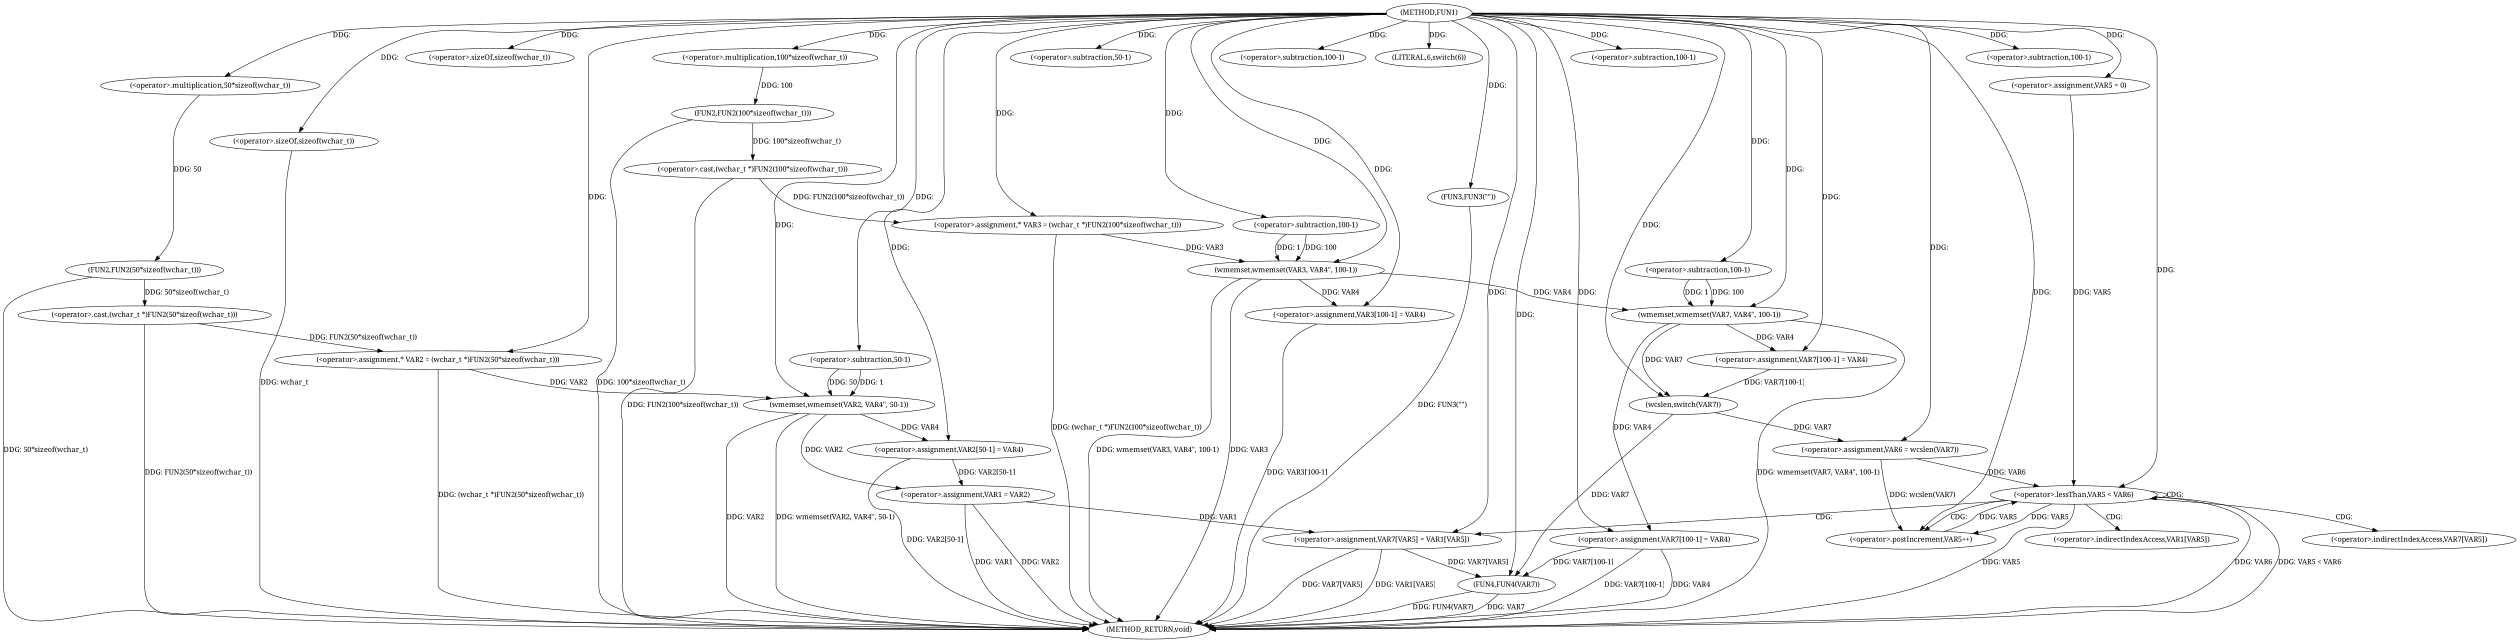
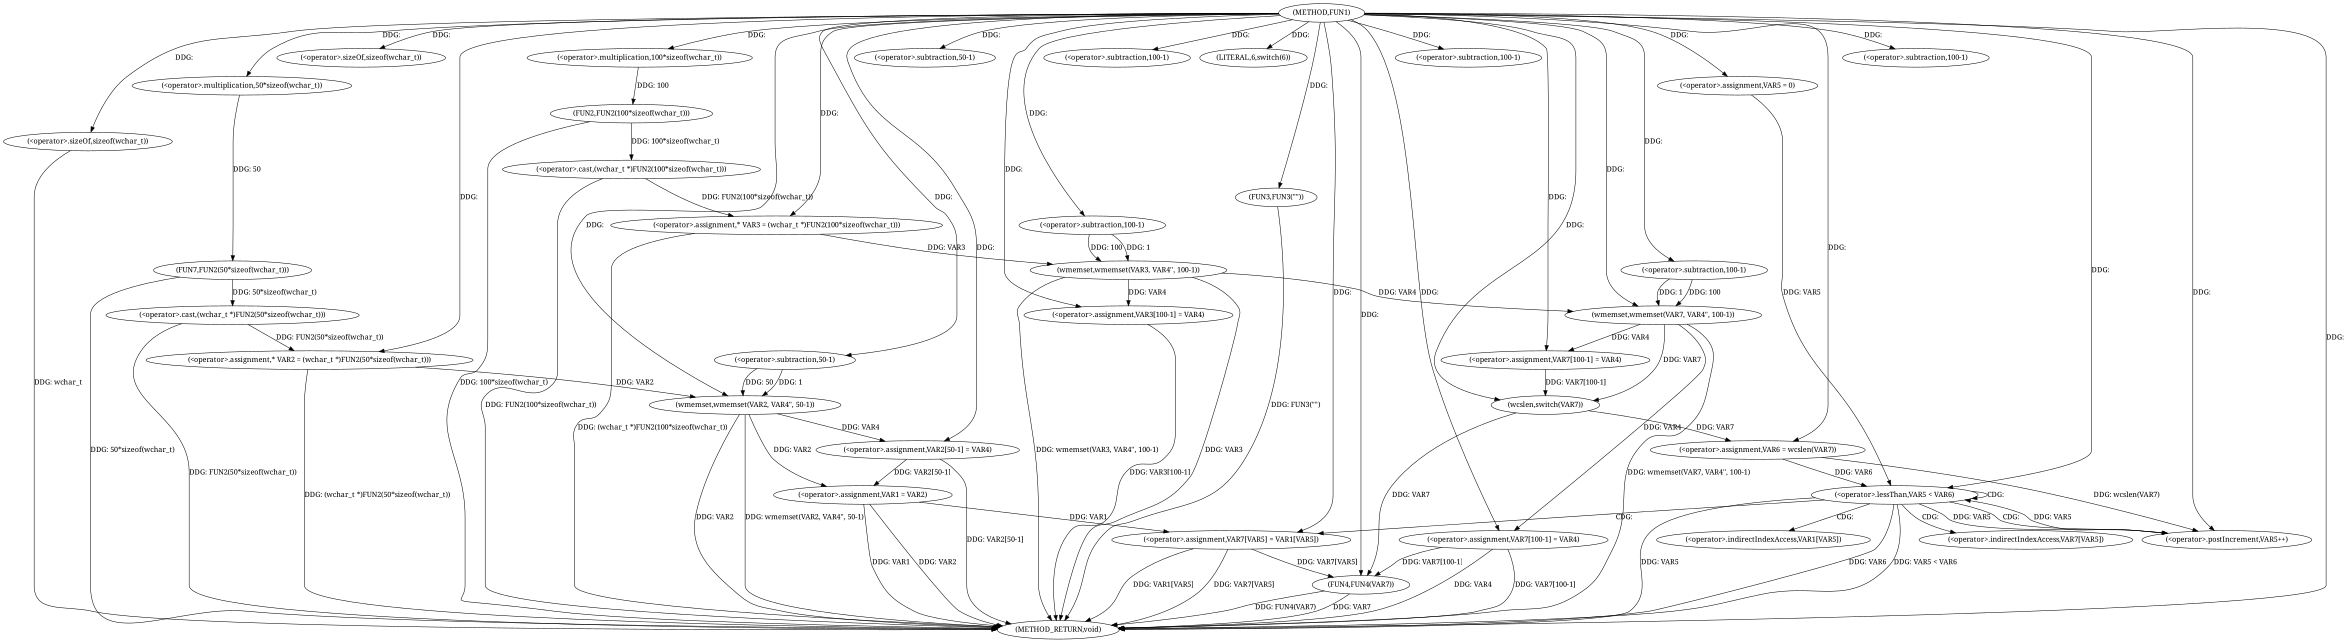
edge "(METHOD,FUN1)" -> "(wmemset,wmemset(VAR3, VAR4'', 100-1))": now "(METHOD,FUN1)" -> "(METHOD_RETURN,void)"
node "(FUN2,FUN2(50*sizeof(wchar_t)))": label "(FUN2,FUN2(50*sizeof(wchar_t)))" -> "(FUN7,FUN2(50*sizeof(wchar_t)))"
